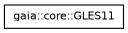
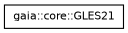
node "gaia::core::GLES11": label "gaia::core::GLES11" -> "gaia::core::GLES21"
